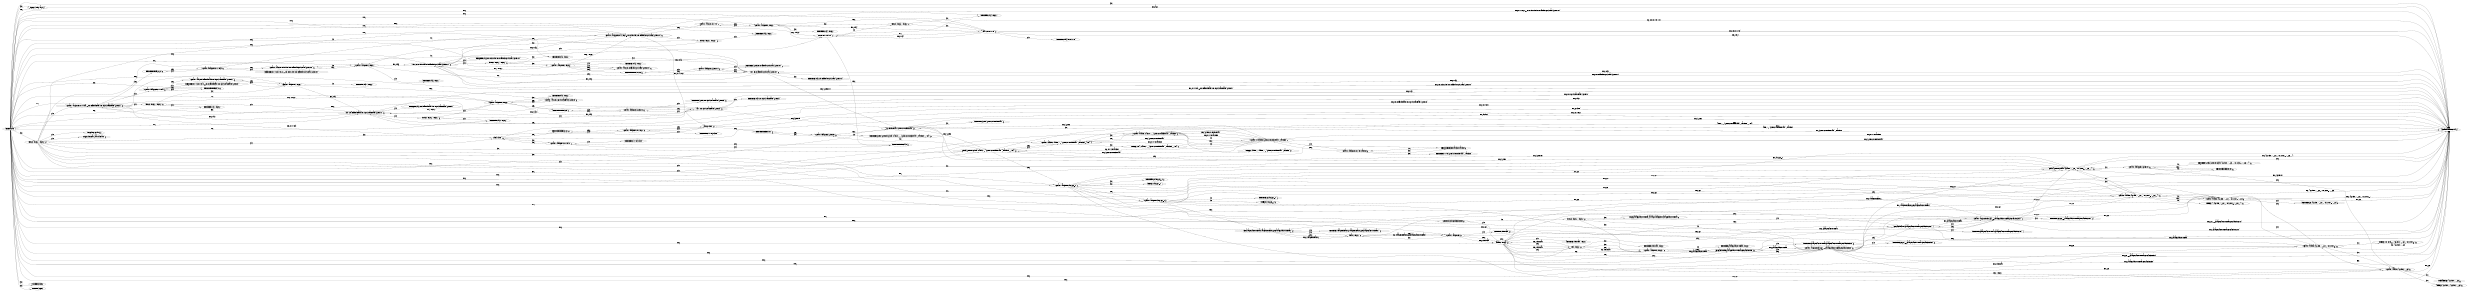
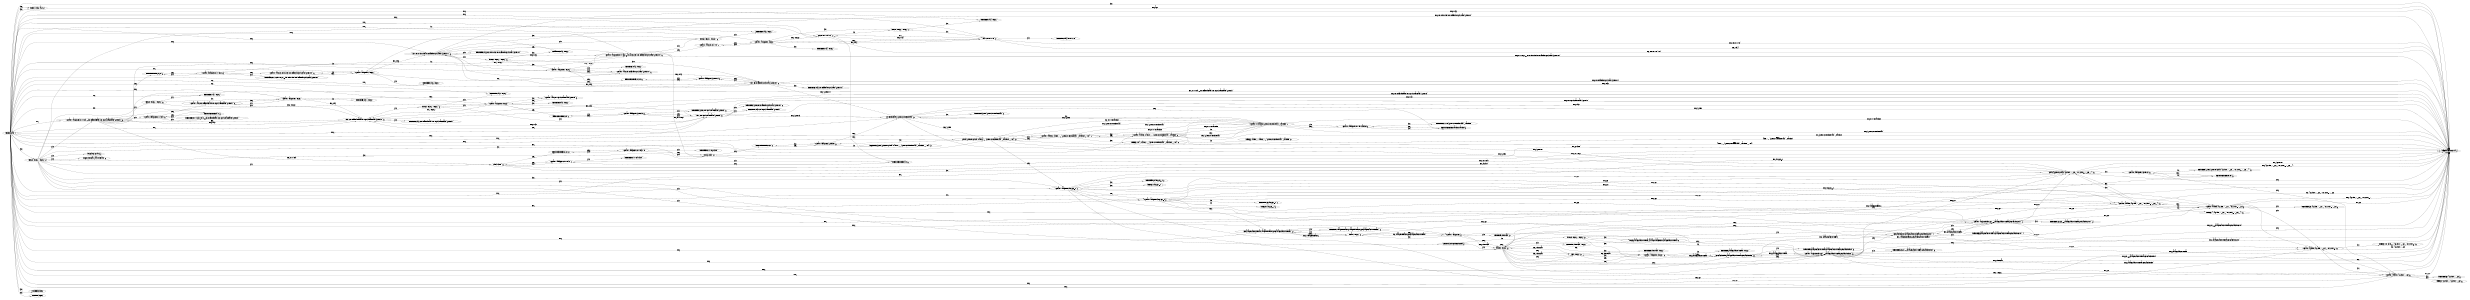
edge "(<operator>.fieldAccess,System.out)" -> "(IDENTIFIER,System,new BufferedOutputStream(System.out))": now "(<init>,new InputStreamReader(System.in))" -> "(IDENTIFIER,System,new BufferedOutputStream(System.out))"
edge "(<operator>.assignment,long gcc = 0)" -> "(METHOD_RETURN,void)": added, label "DDG: long gcc = 0"
